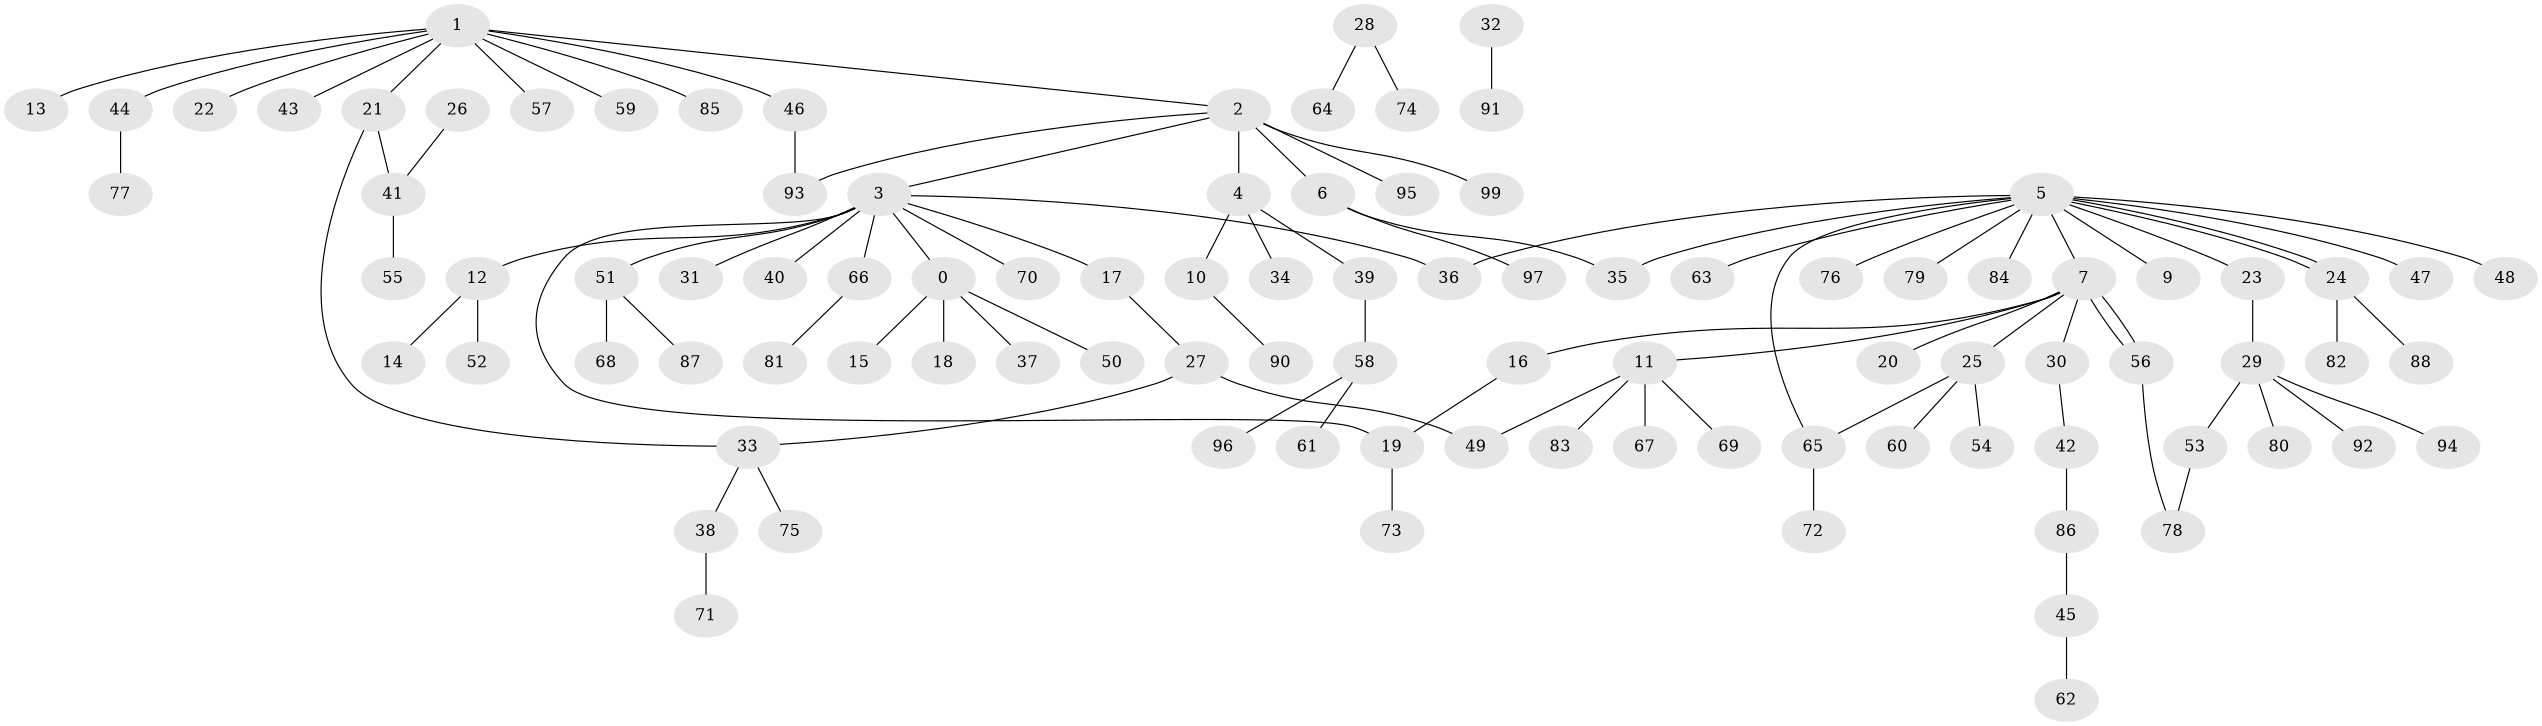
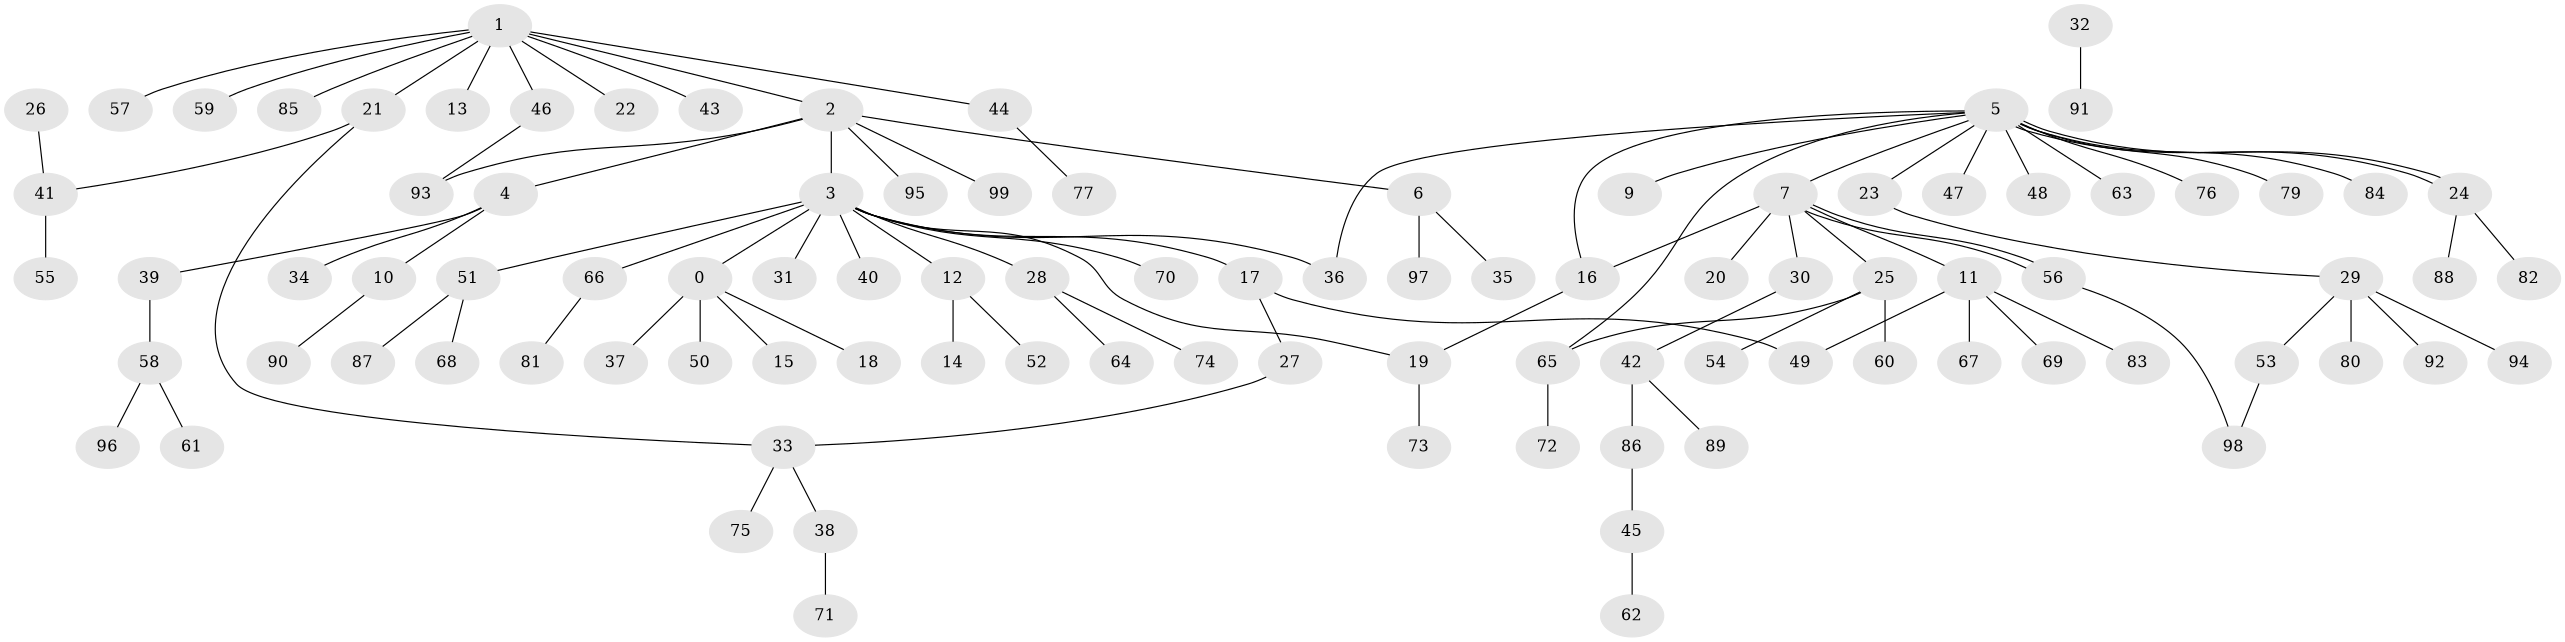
edge "5" -- "35": now "5" -- "16"
edge "3" -- "28": added
edge "27" -- "49": now "17" -- "49"
node "89": added
node "78": label "78" -> "98"
